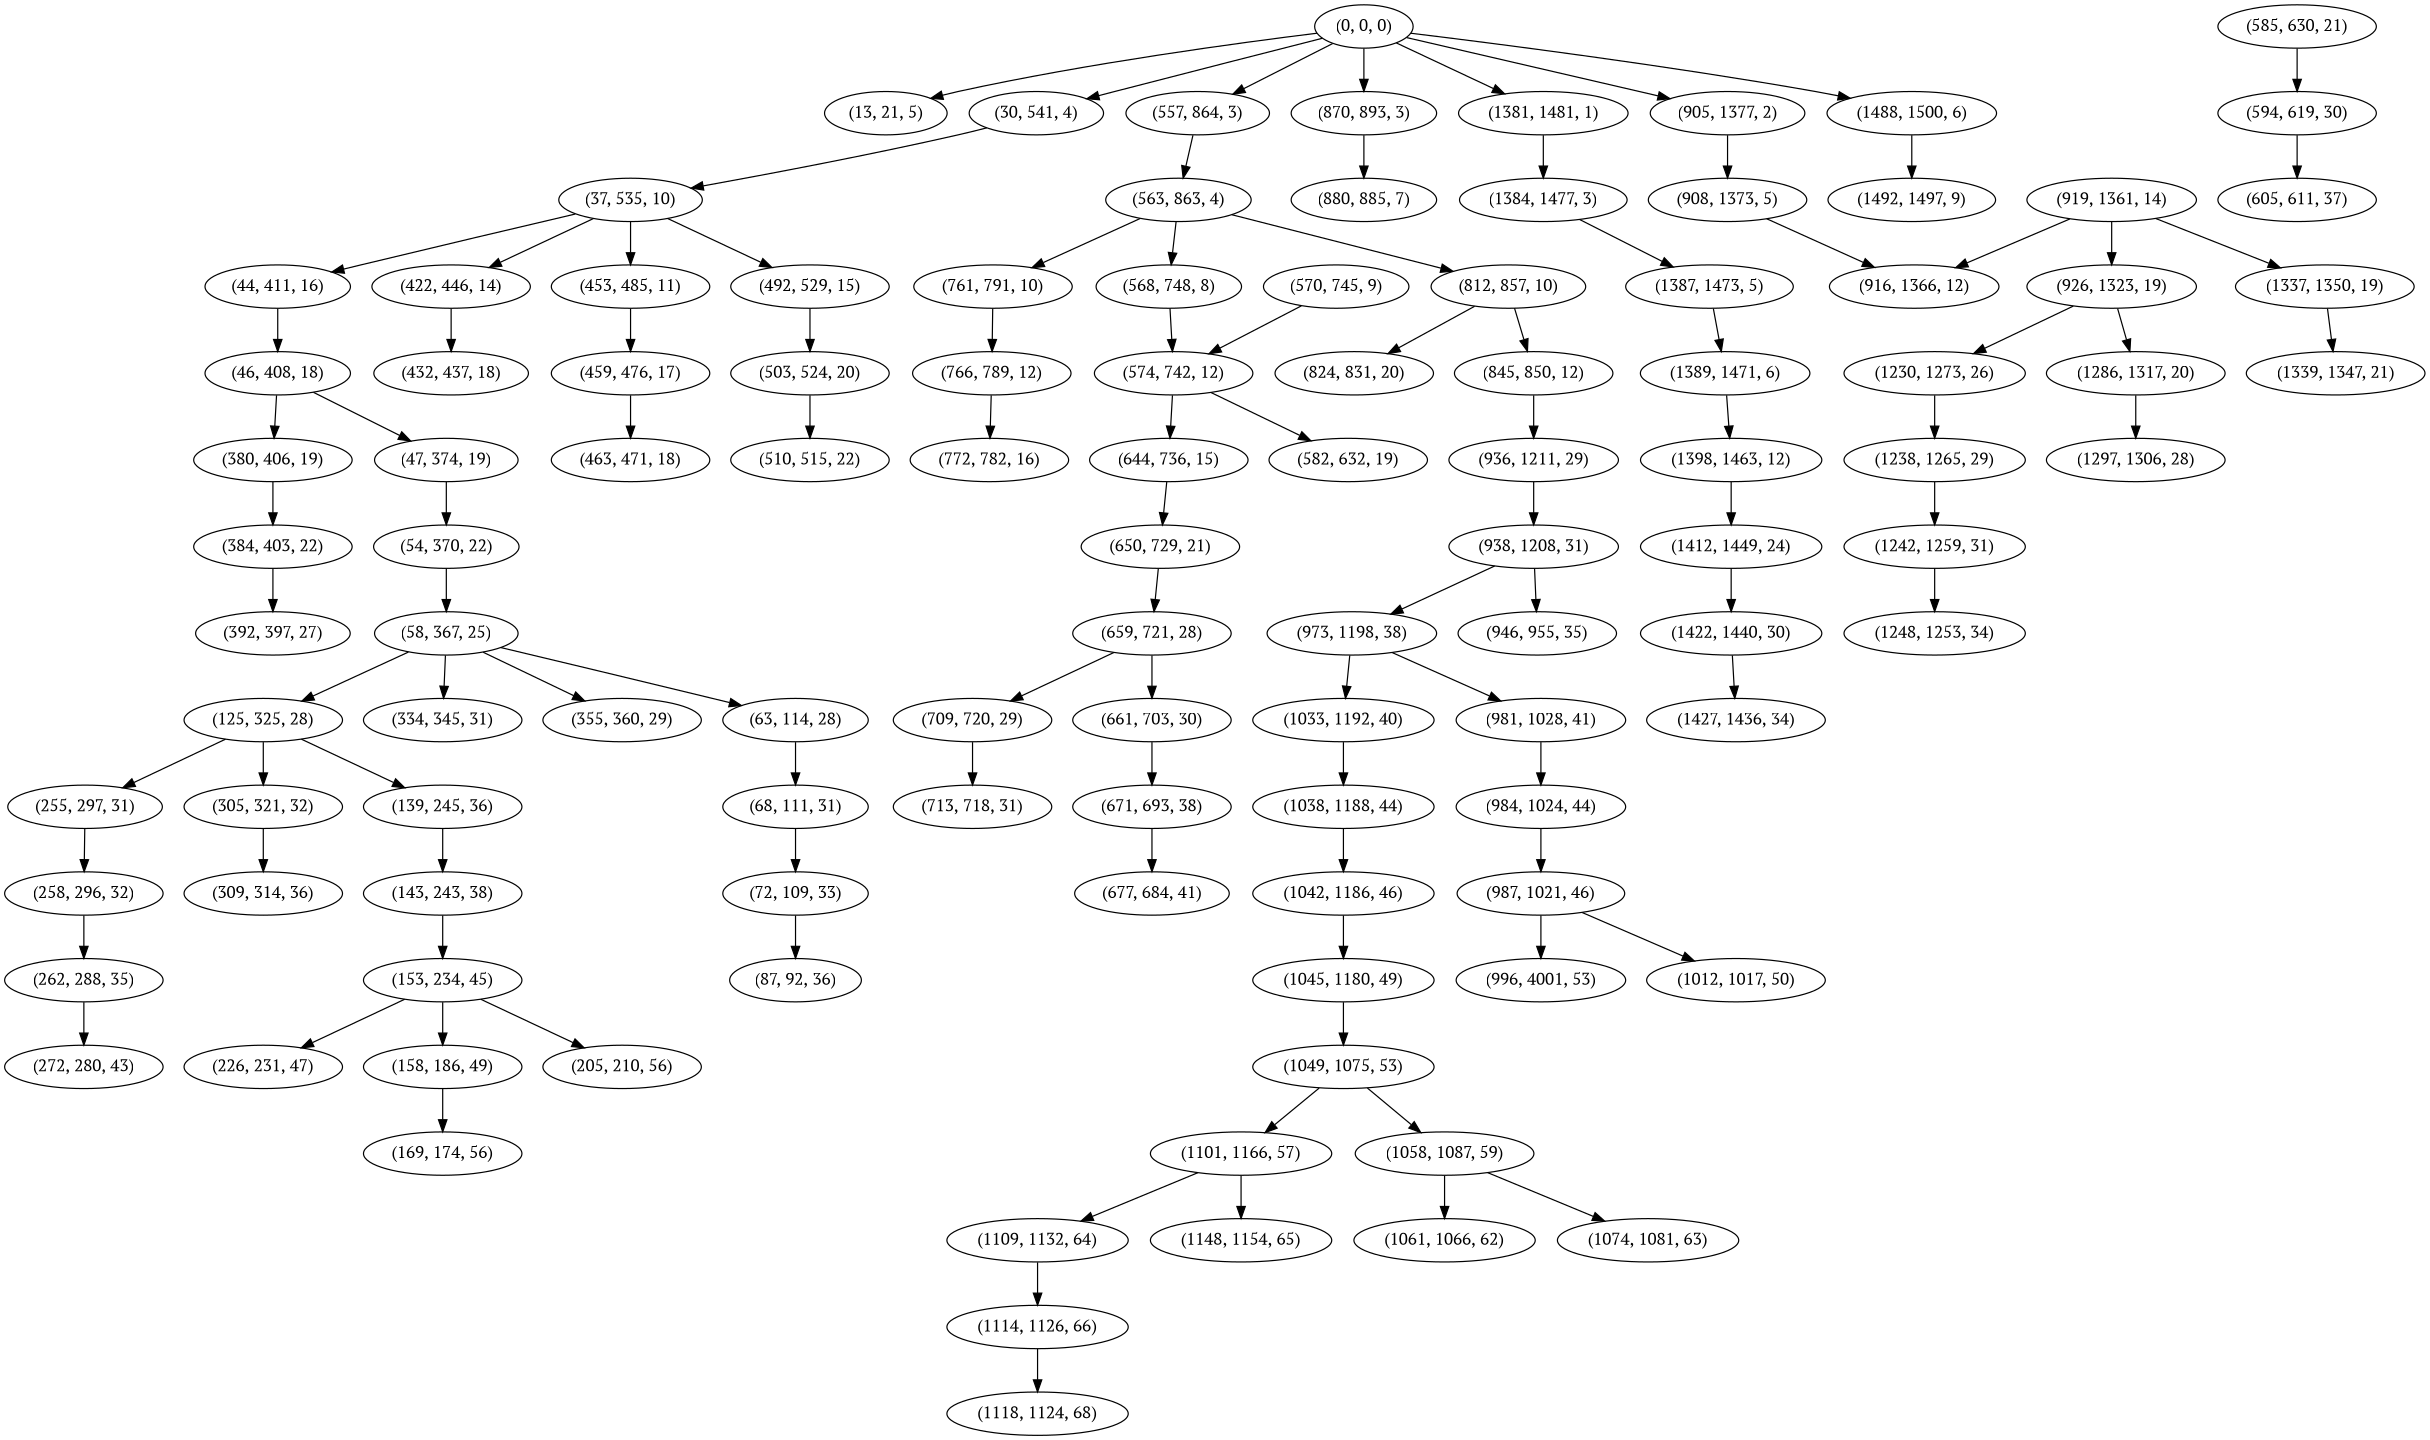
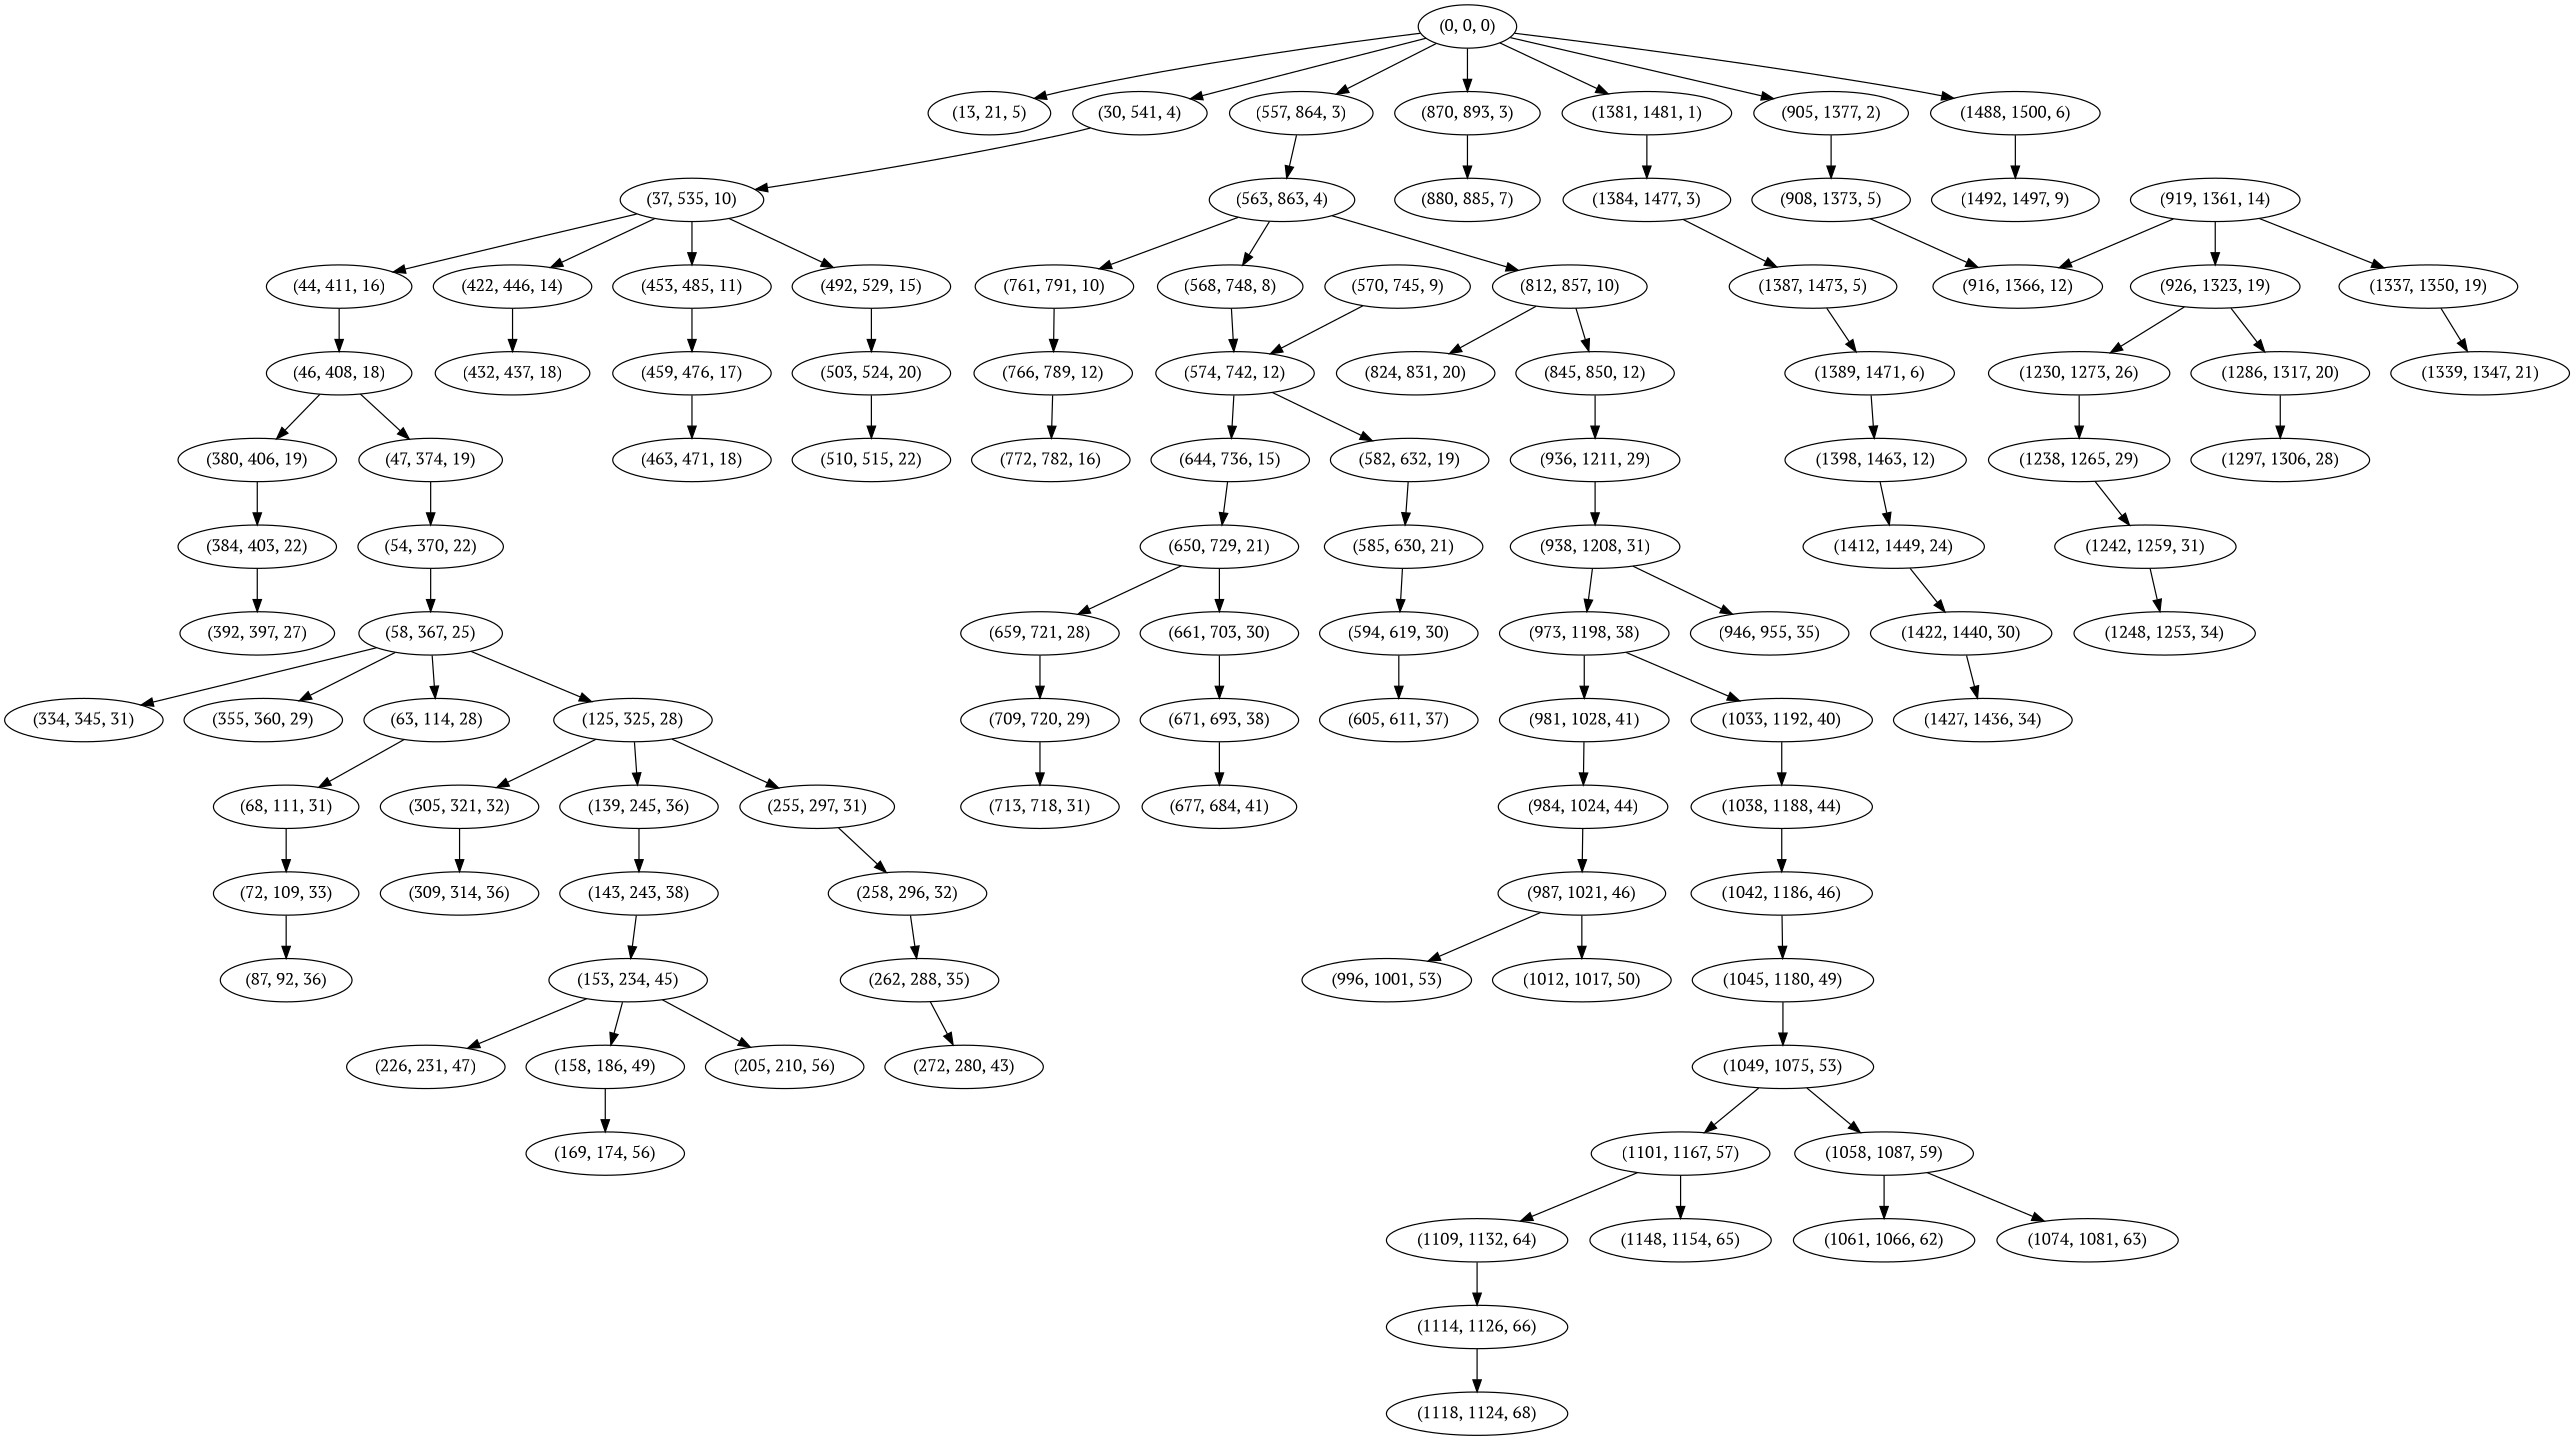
edge "(582, 632, 19)" -> "(585, 630, 21)": added
edge "(659, 721, 28)" -> "(661, 703, 30)": now "(650, 729, 21)" -> "(661, 703, 30)"
node "(996, 4001, 53)": label "(996, 4001, 53)" -> "(996, 1001, 53)"
node "(1101, 1166, 57)": label "(1101, 1166, 57)" -> "(1101, 1167, 57)"
